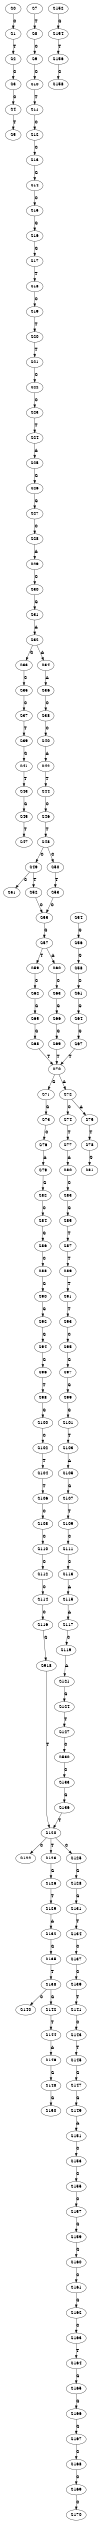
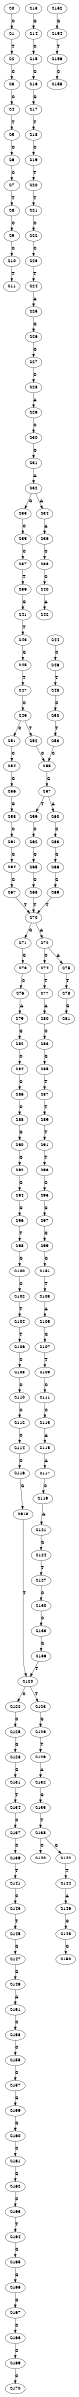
node "S12": removed
node "S6": added
edge "S51" -> "S54": added, label "C"
edge "S42" -> "S44": removed, label "T"
edge "S48" -> "S49": now "S47" -> "S49"
node "S101": label "S101" -> "S181"
node "S530": label "S530" -> "S130"
edge "S120" -> "S125": now "S122" -> "S125"
